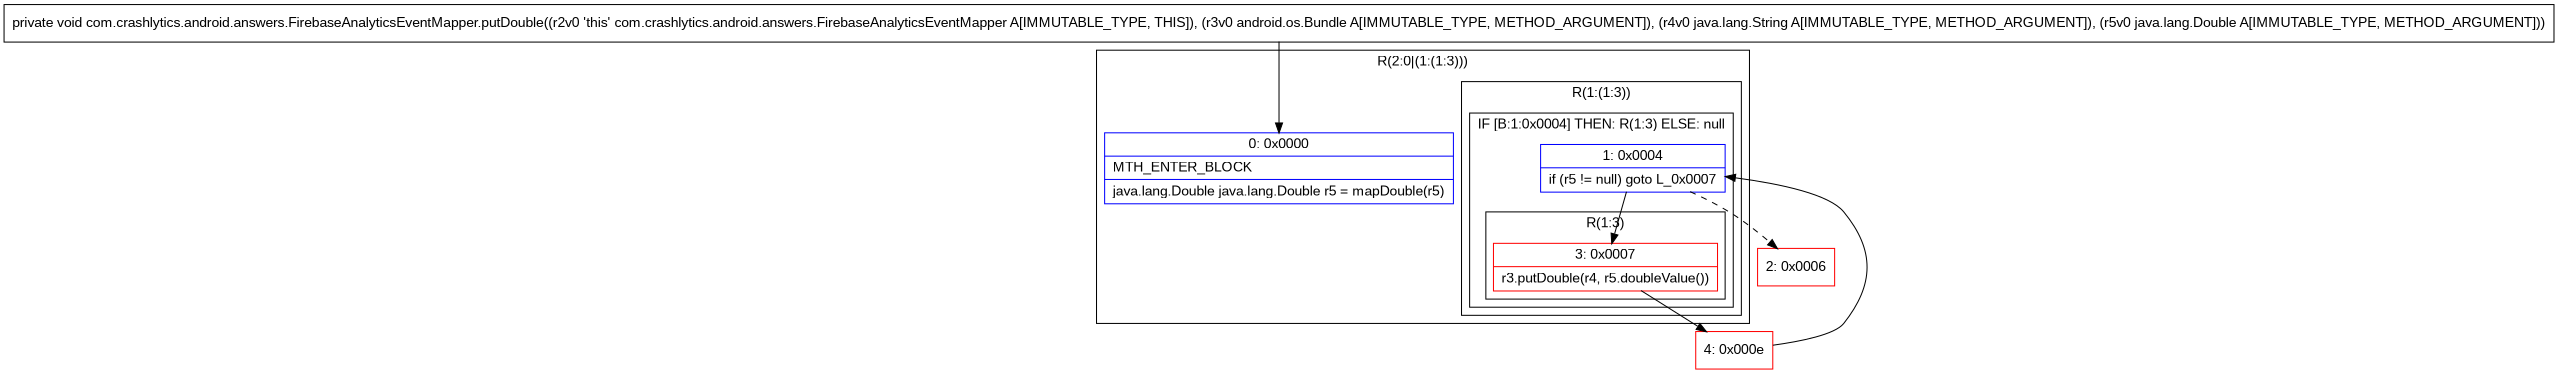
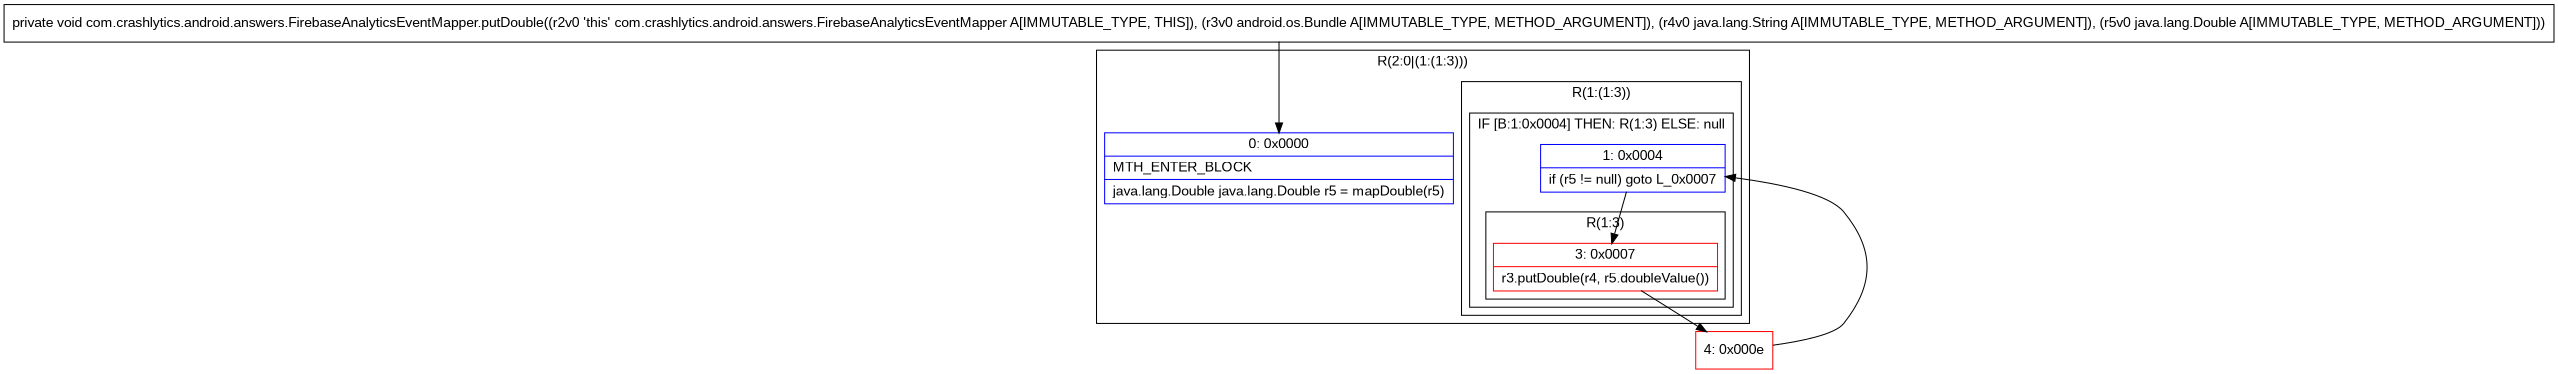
node "2: 0x0006": removed
